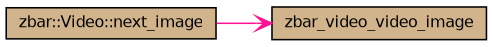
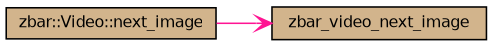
node "zbar_video_video_image": label "zbar_video_video_image" -> "zbar_video_next_image"
